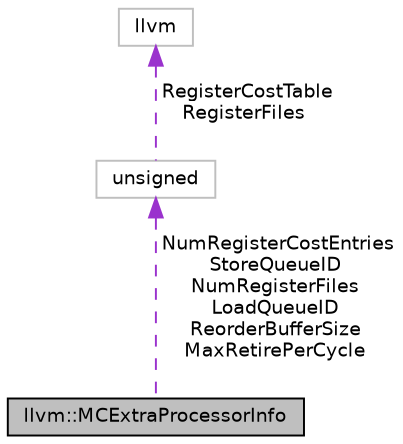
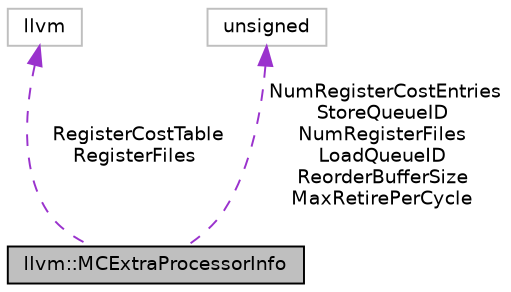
edge "unsigned" -> "llvm": now "llvm::MCExtraProcessorInfo" -> "llvm"
